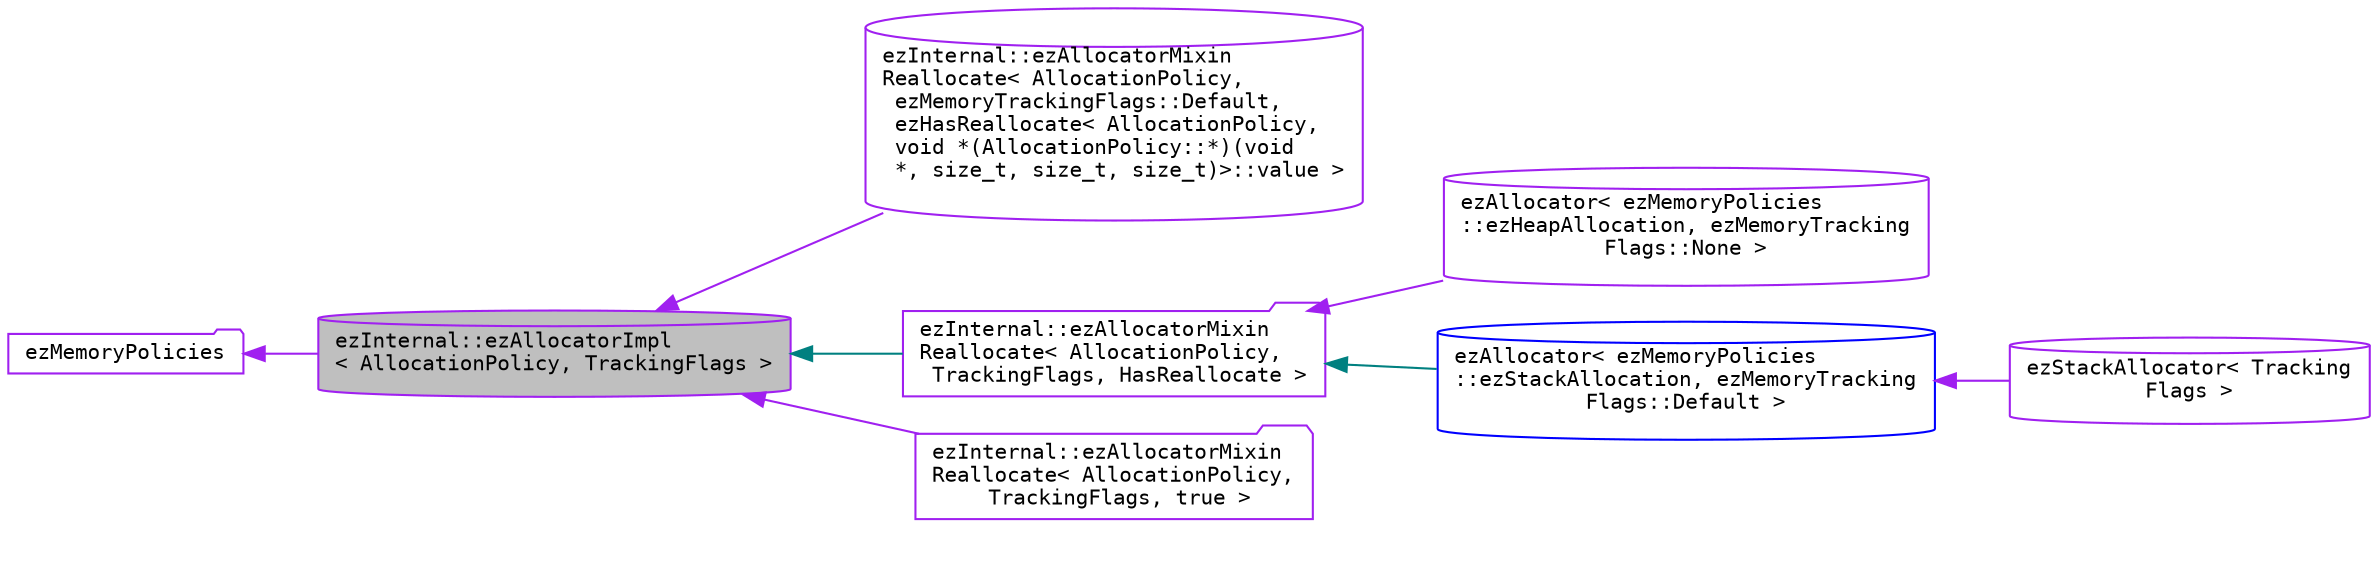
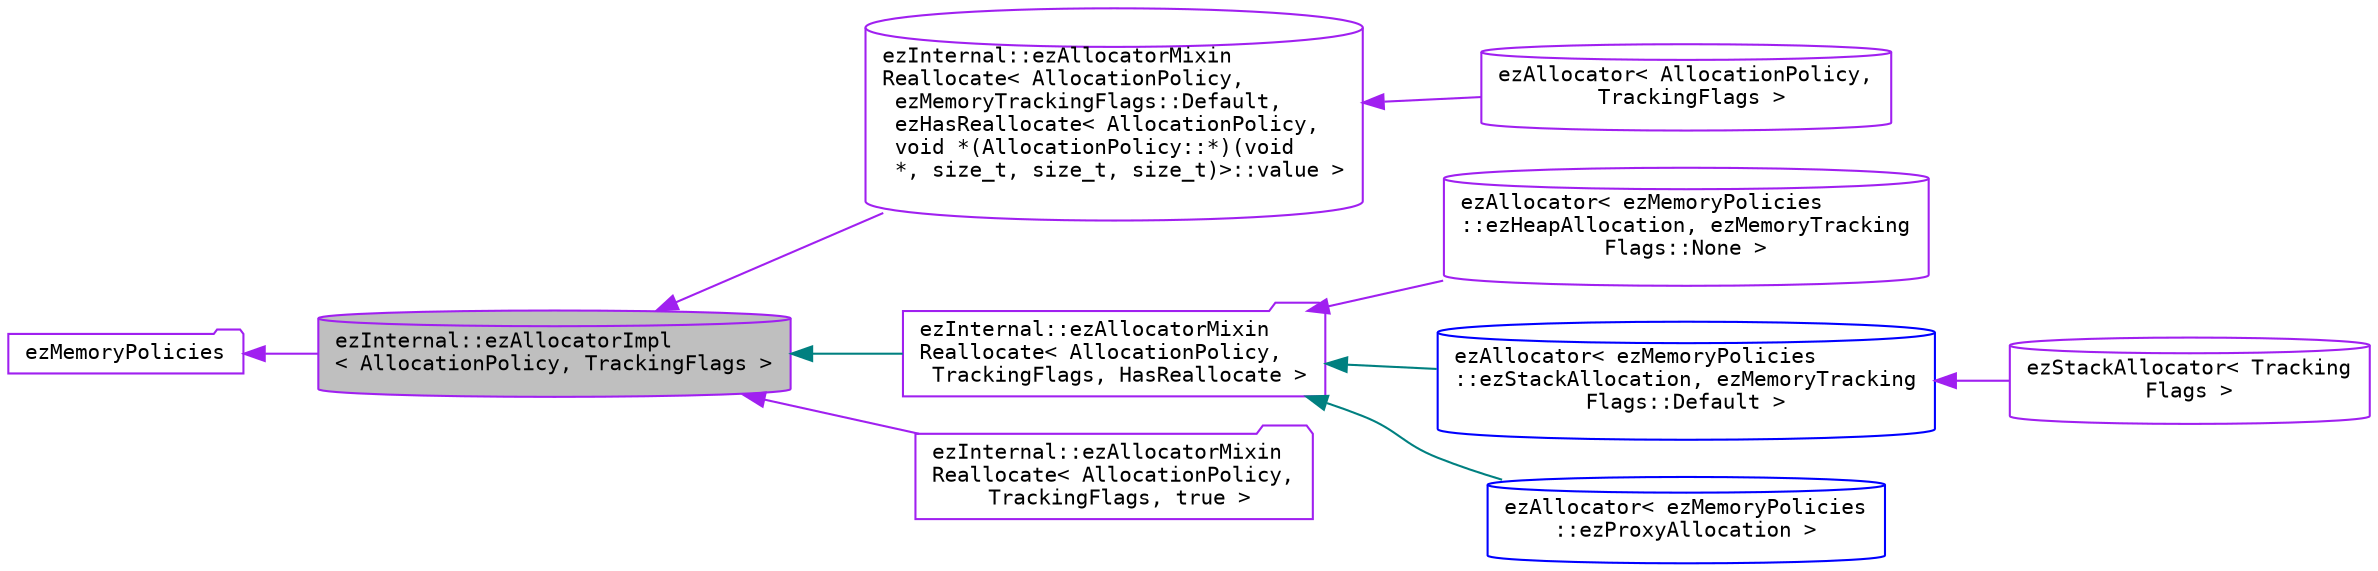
node "ezAllocator< AllocationPolicy, TrackingFlags >": added
node "ezAllocator< ezMemoryPolicies ::ezProxyAllocation >": added
